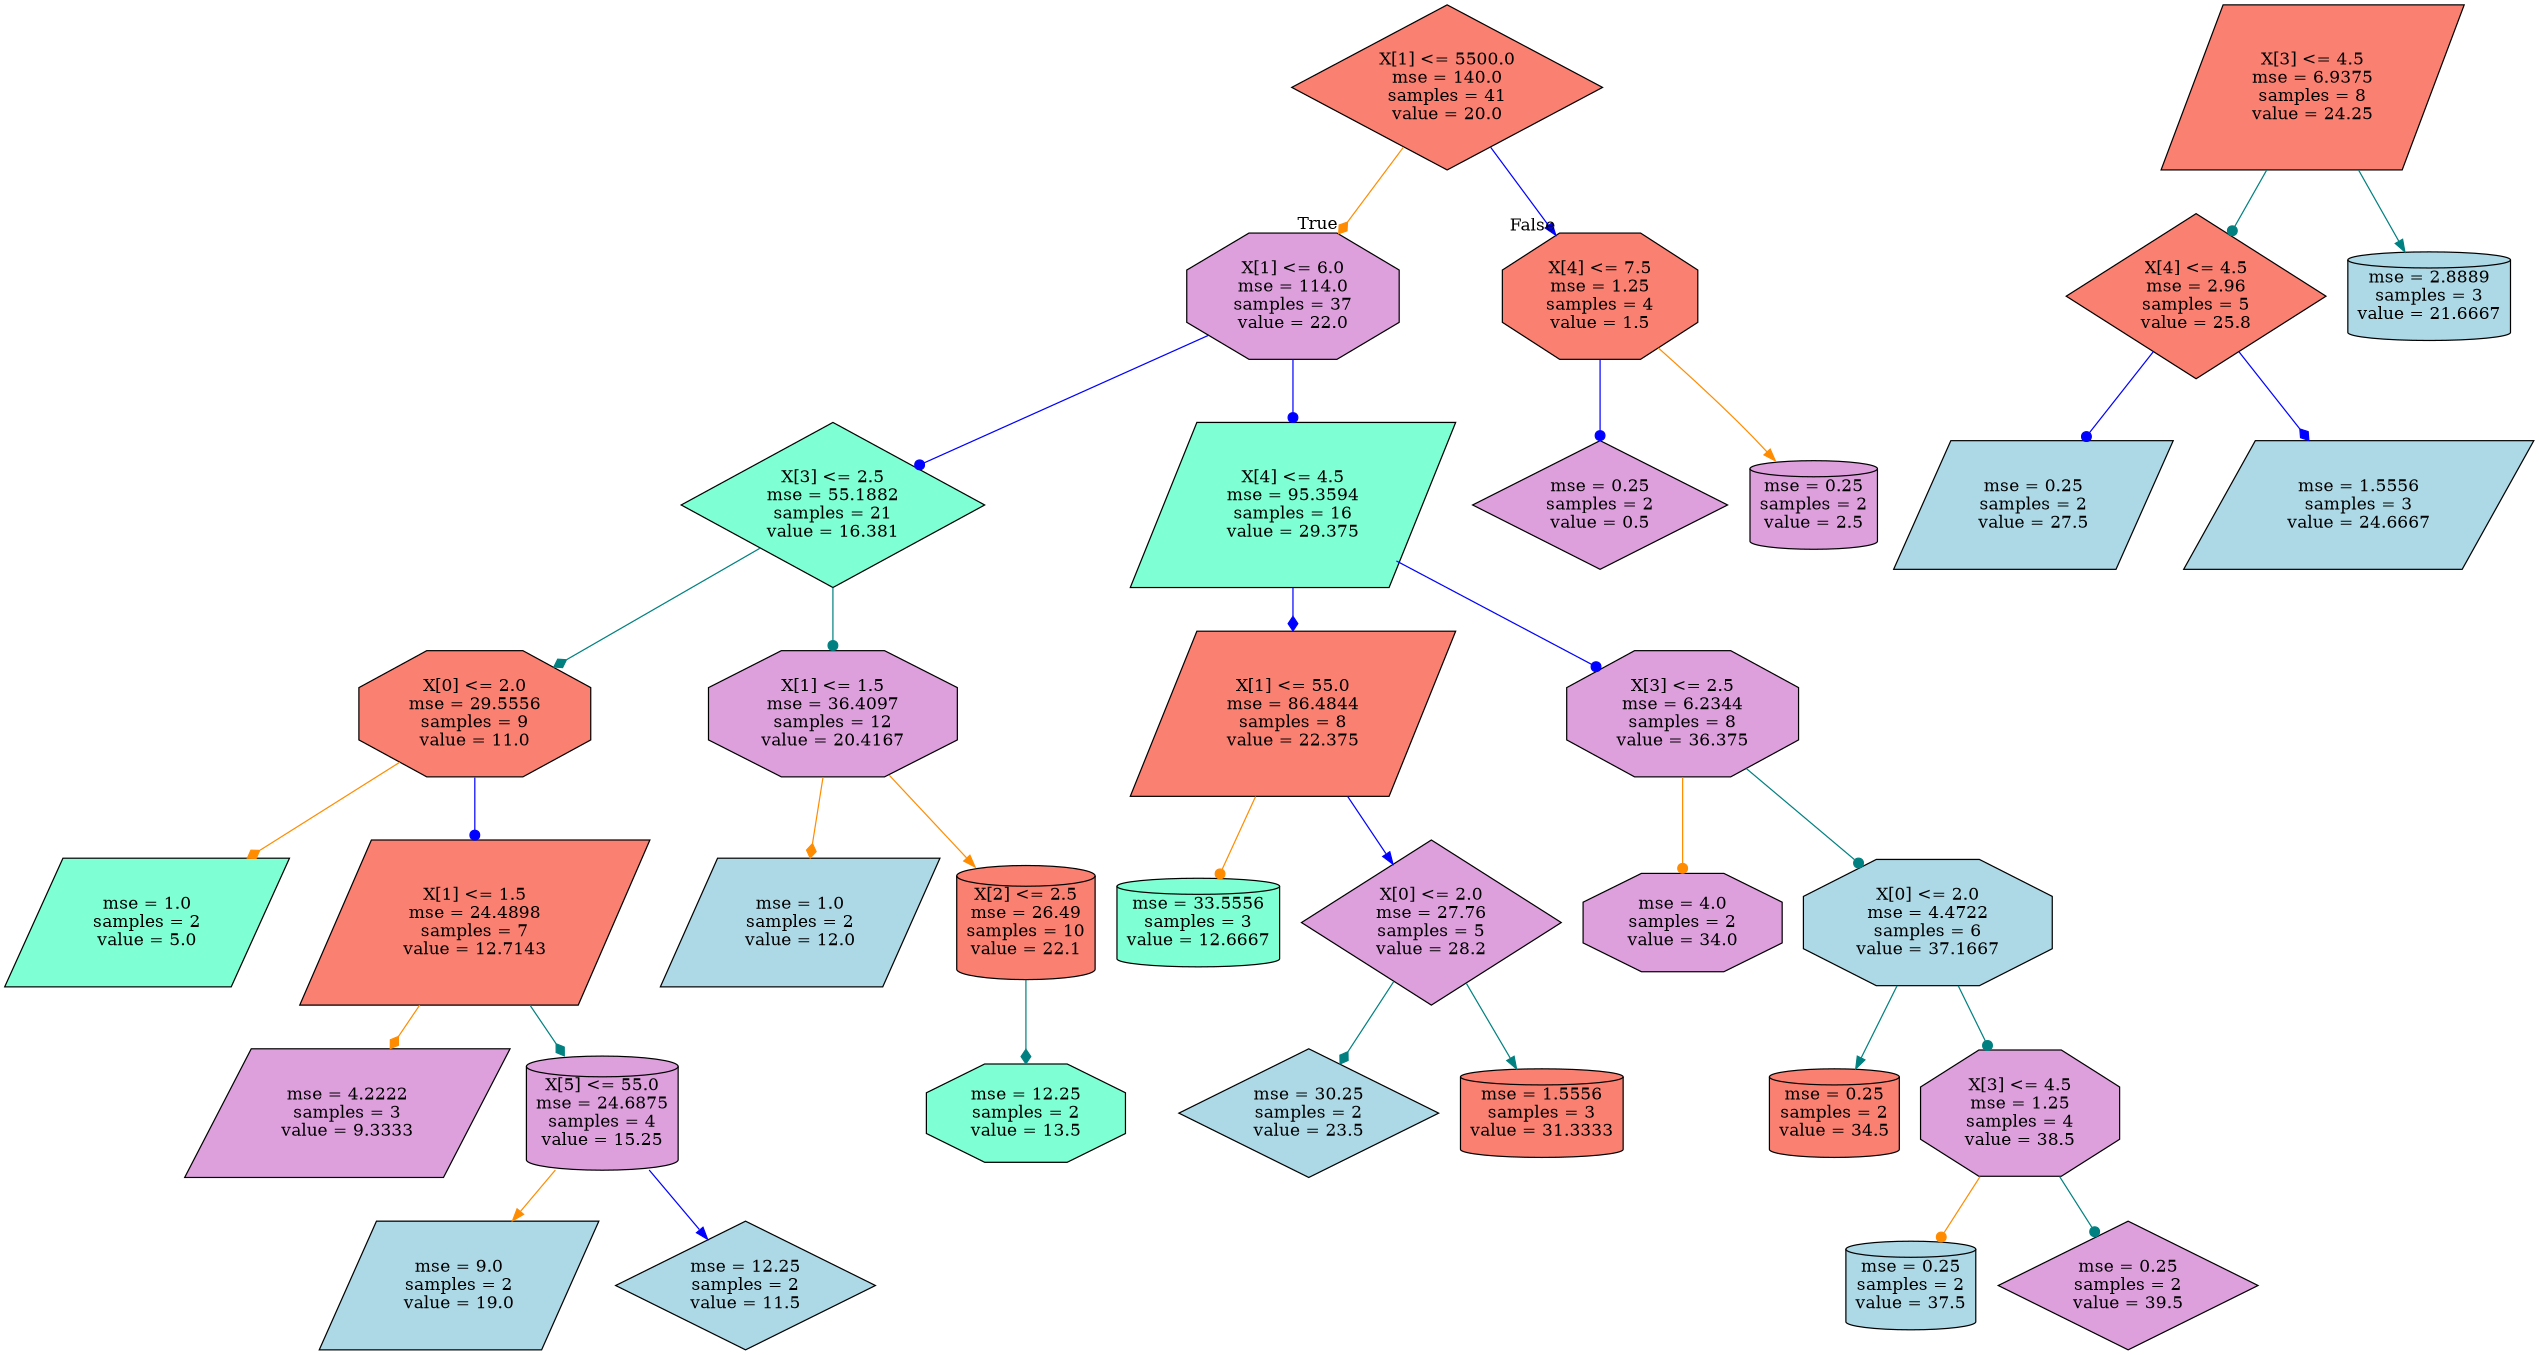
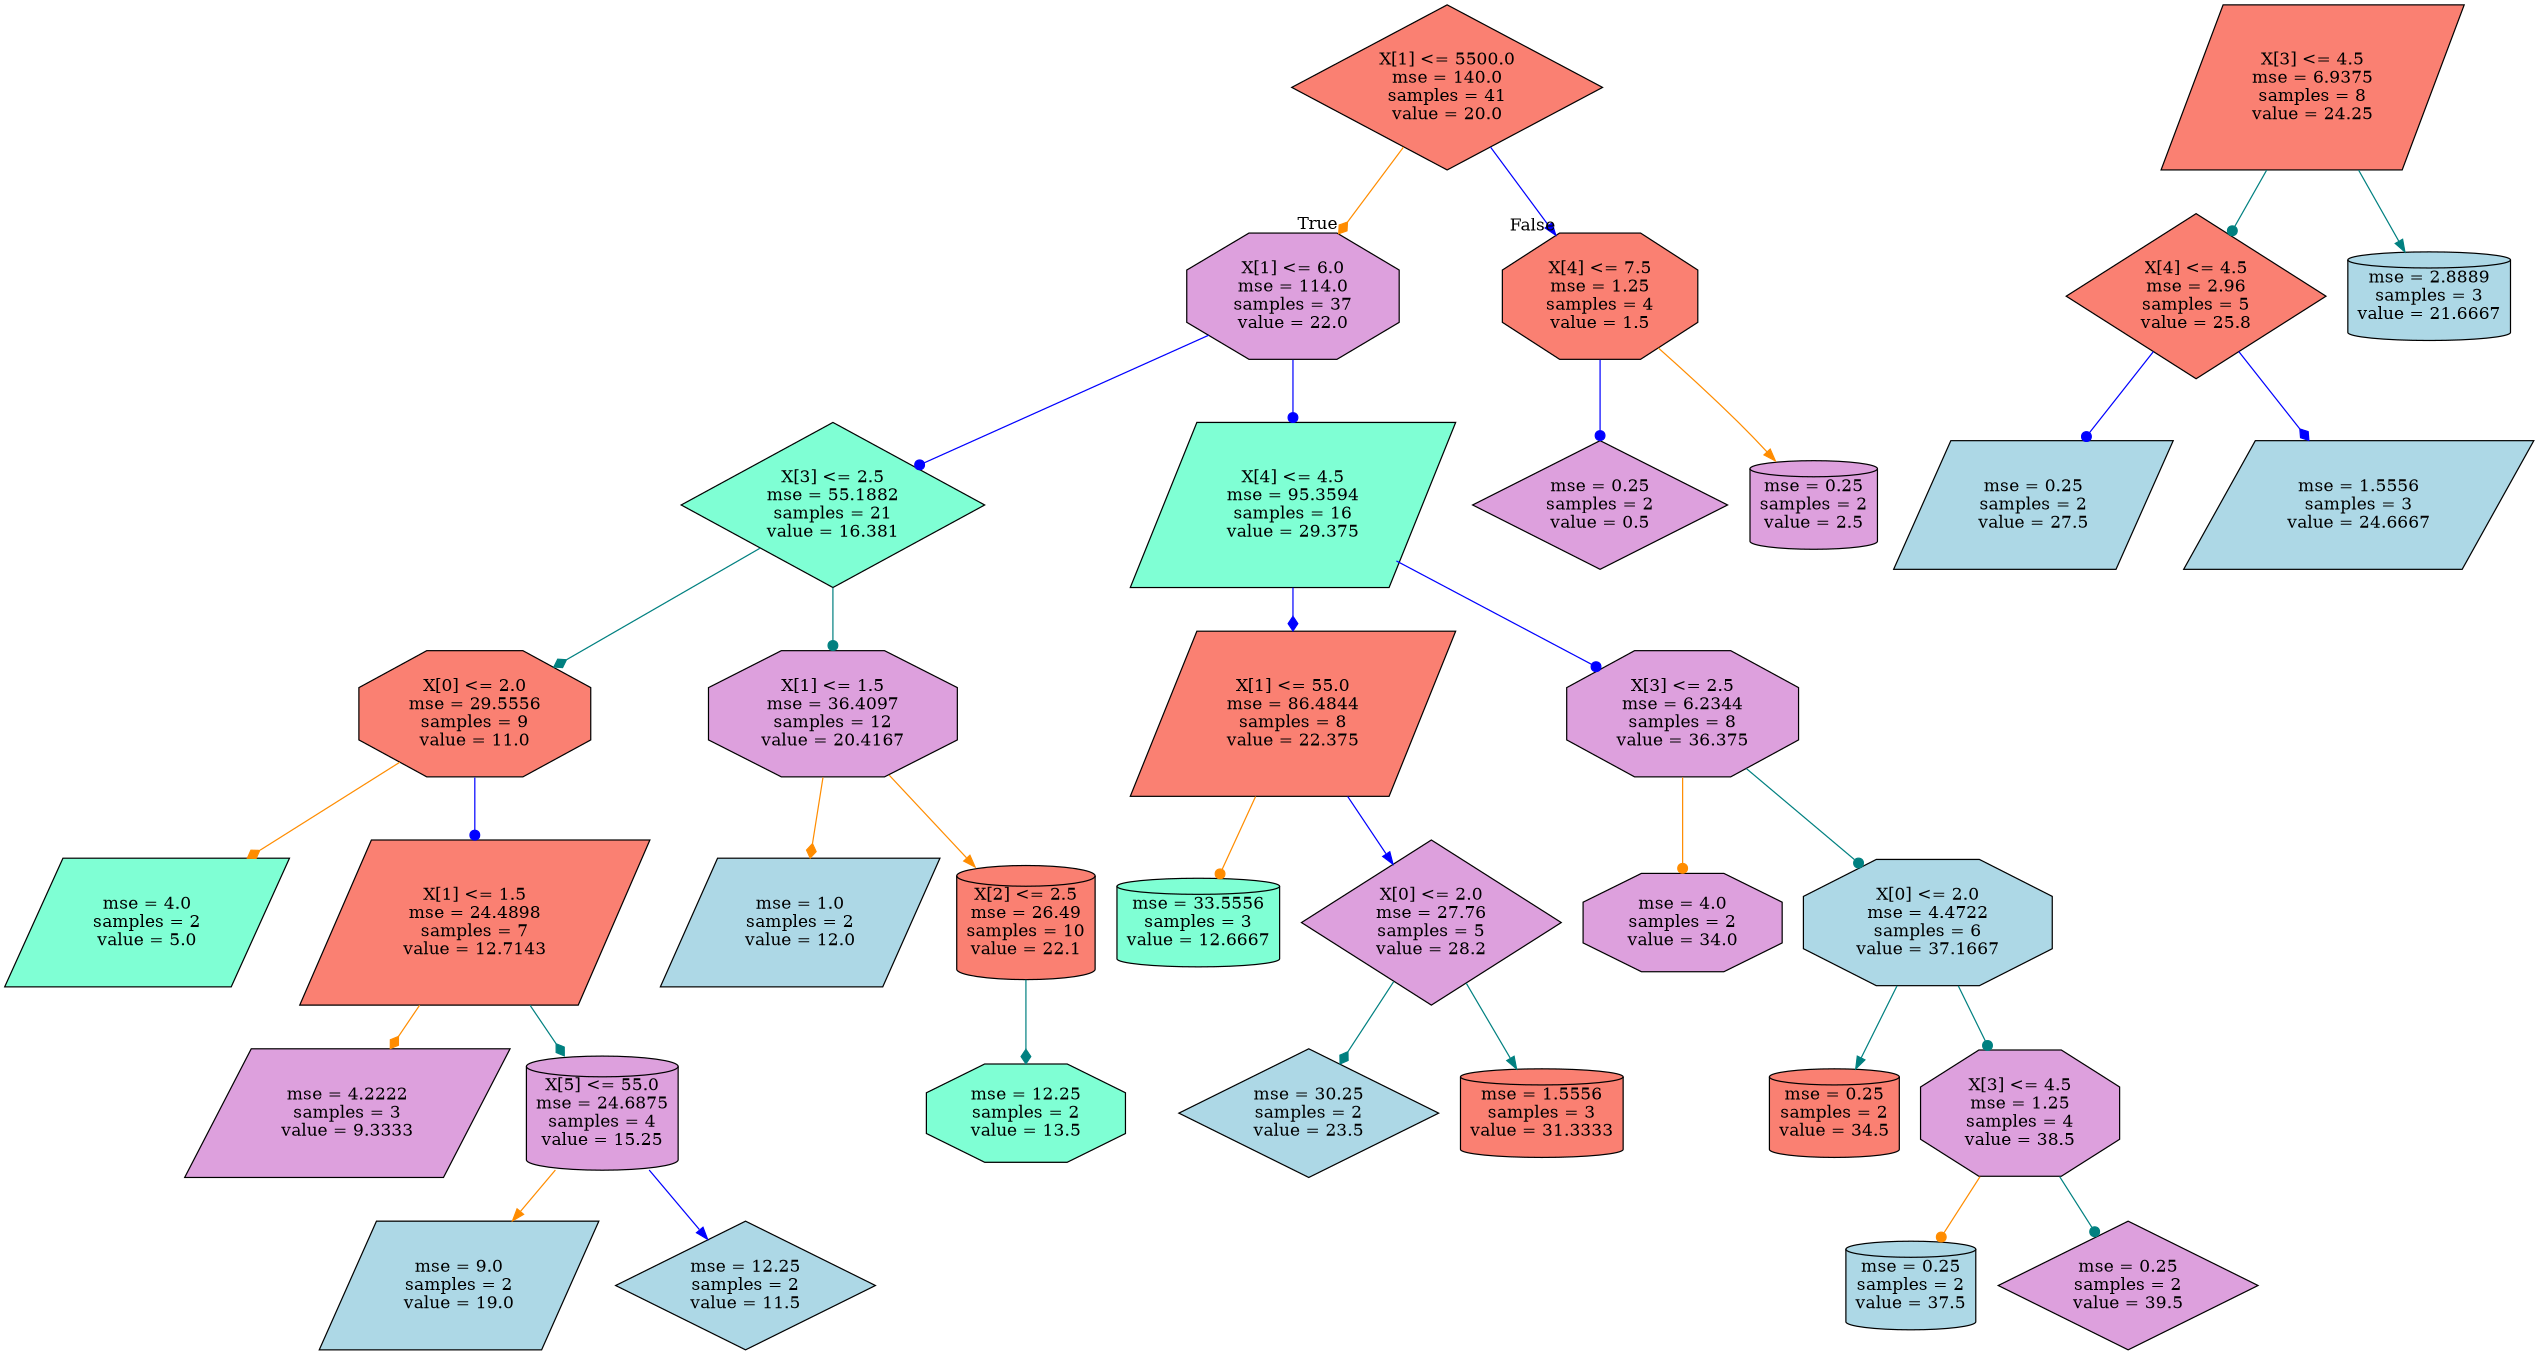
node "mse = 1.0 samples = 2 value = 5.0": label "mse = 1.0 samples = 2 value = 5.0" -> "mse = 4.0 samples = 2 value = 5.0"
